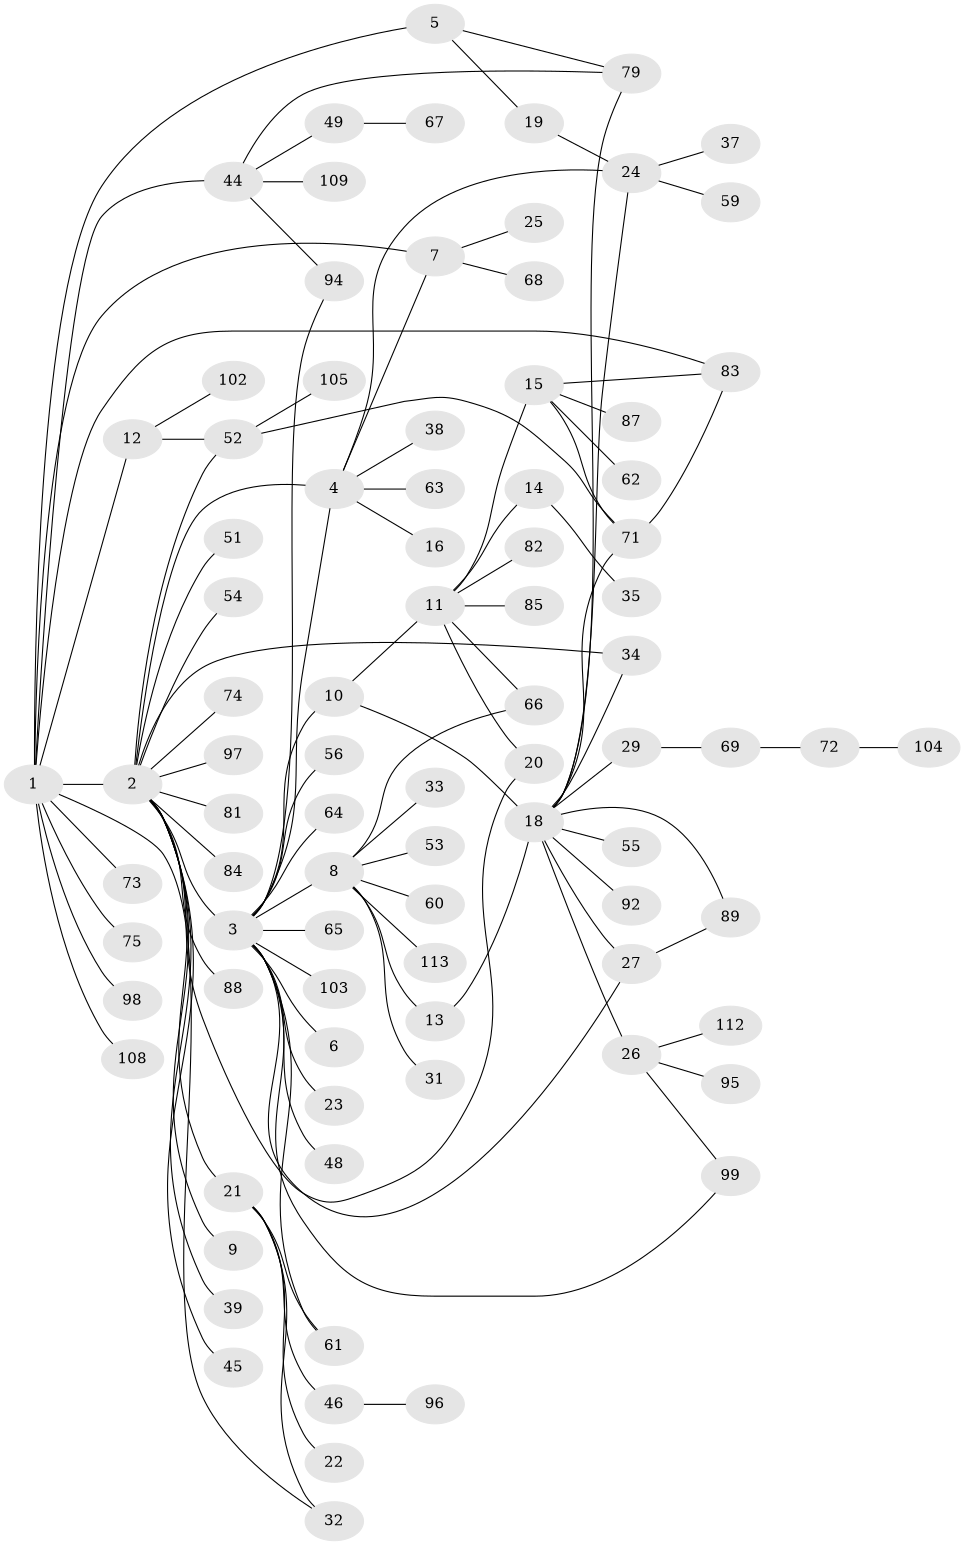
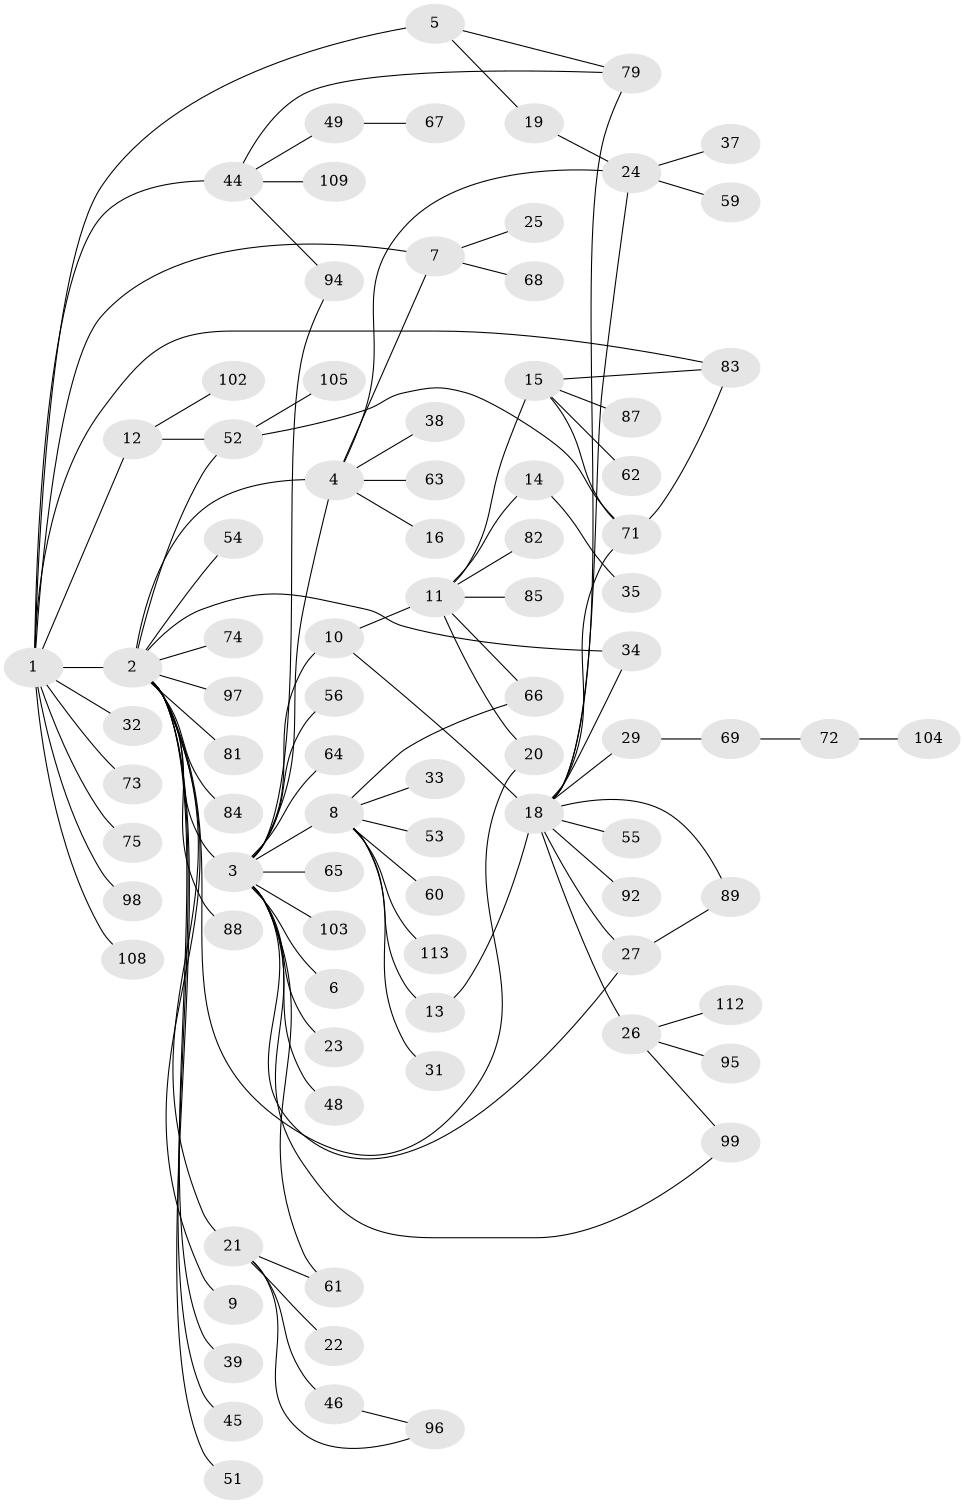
edge "21" -- "32": now "21" -- "96"
